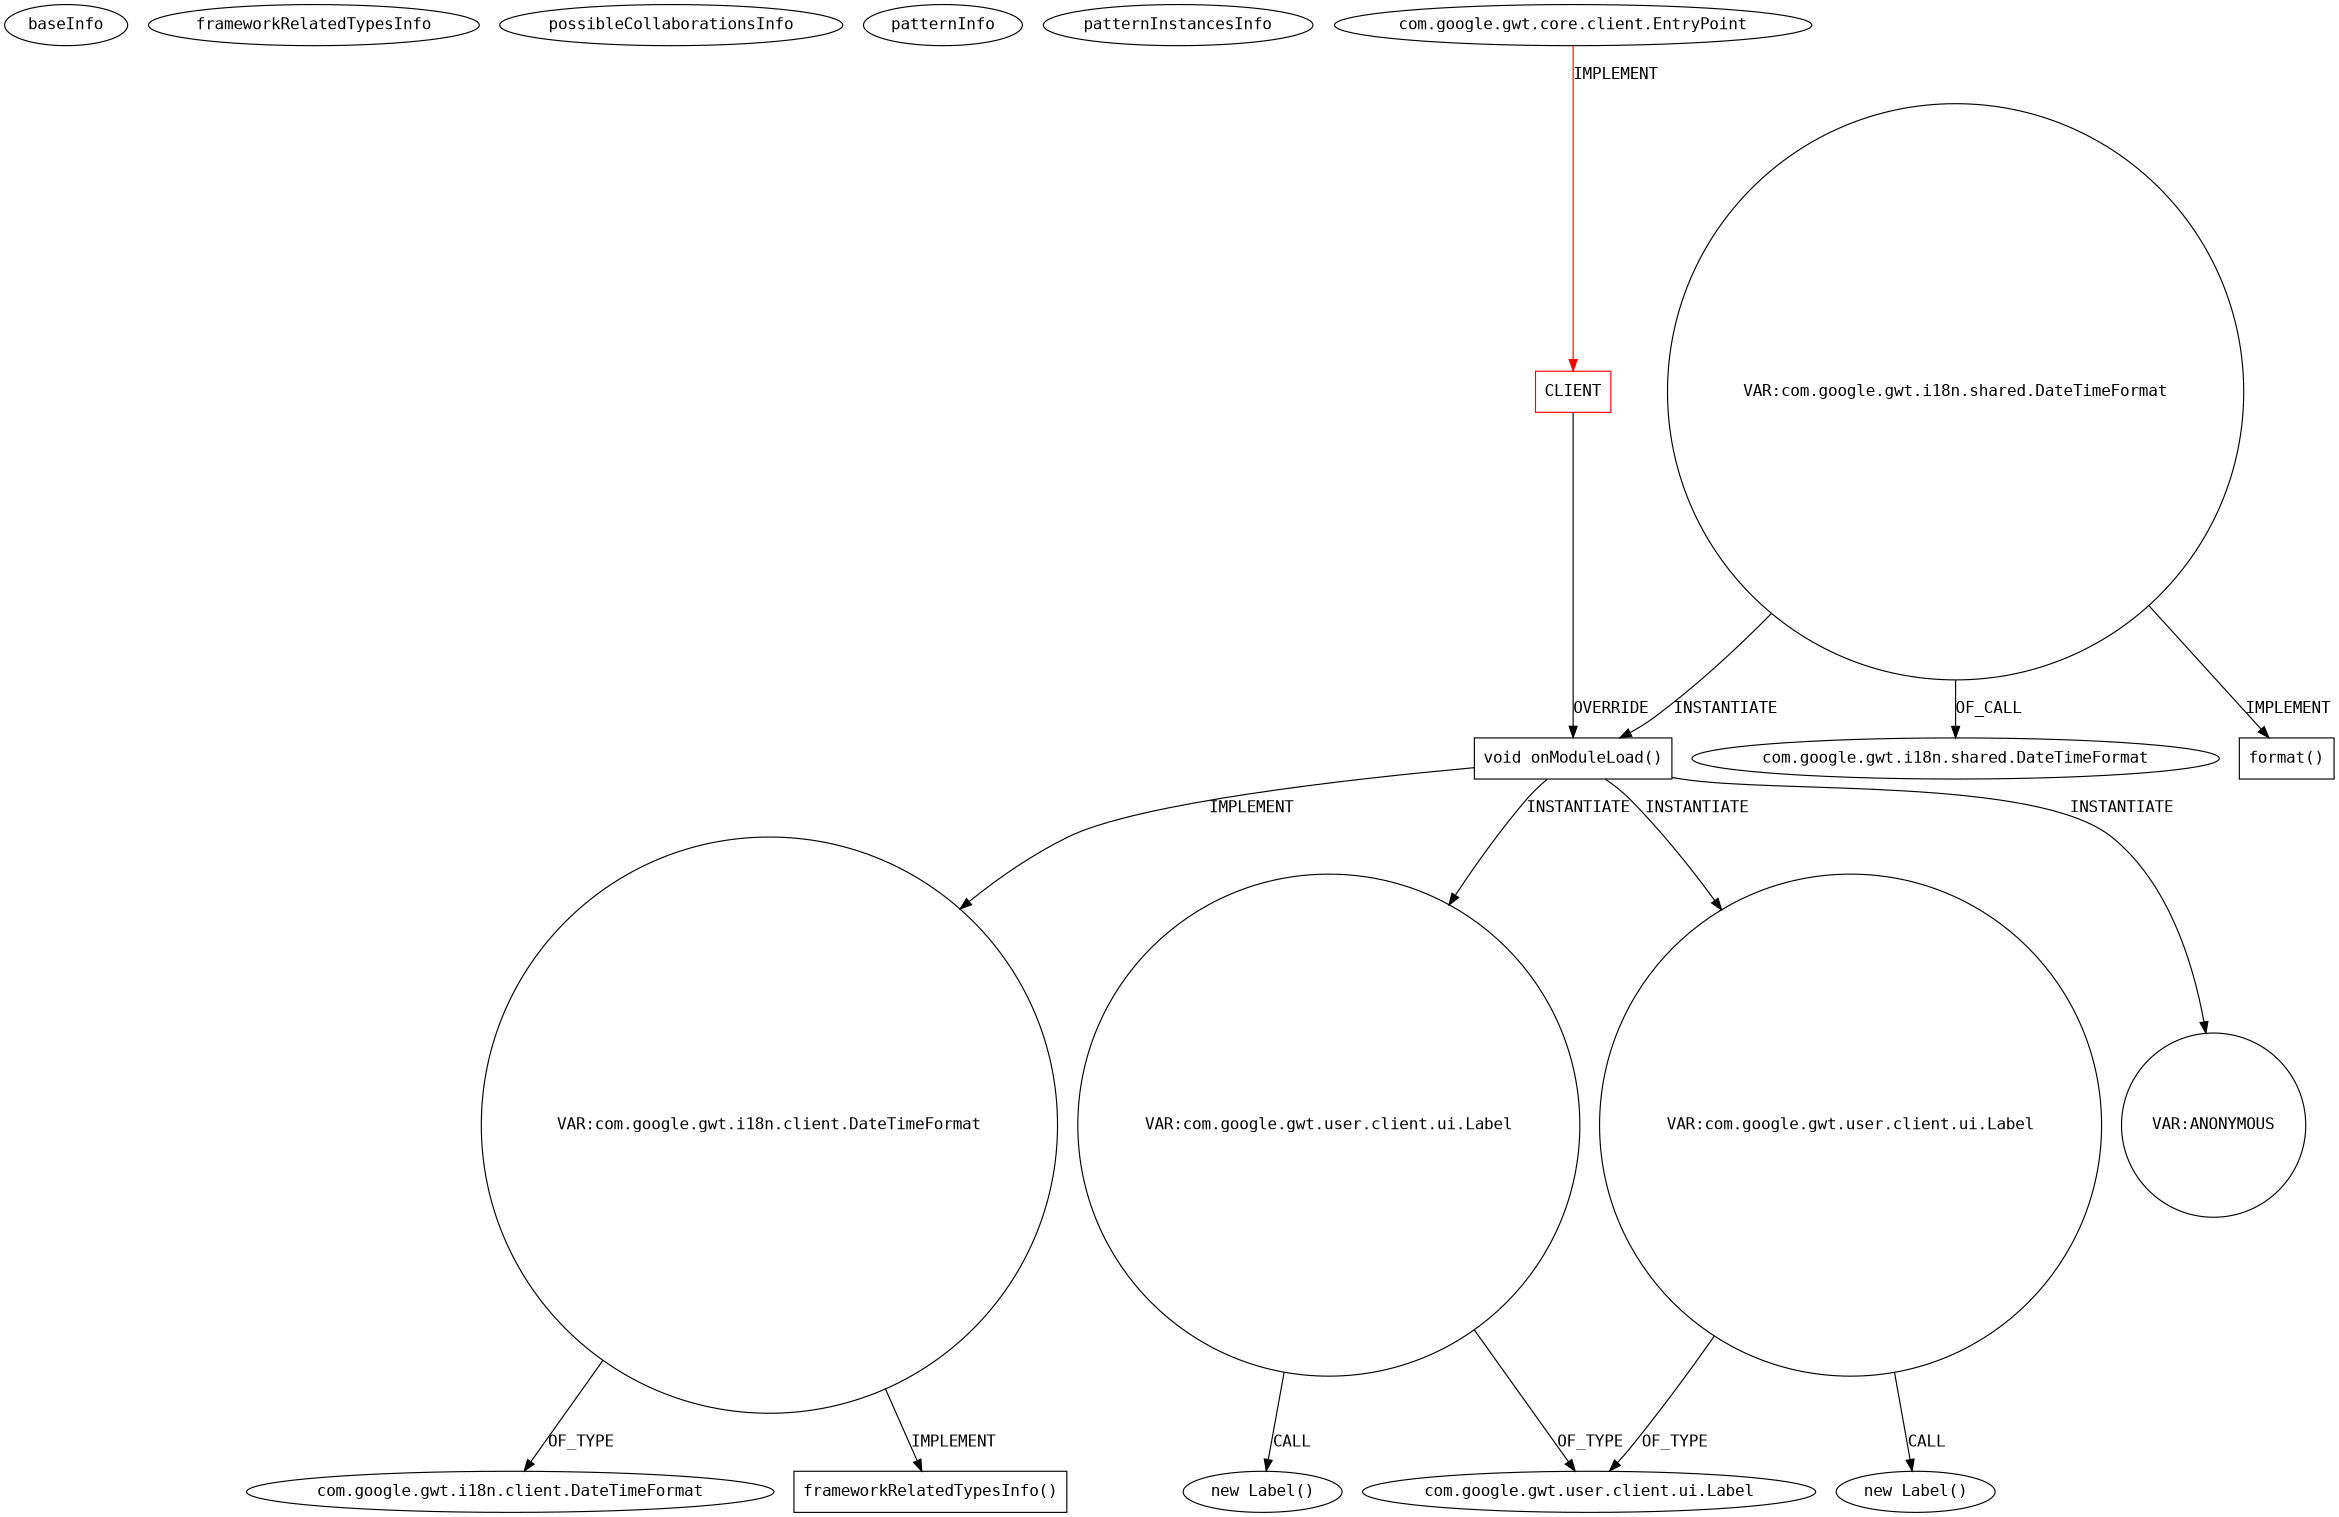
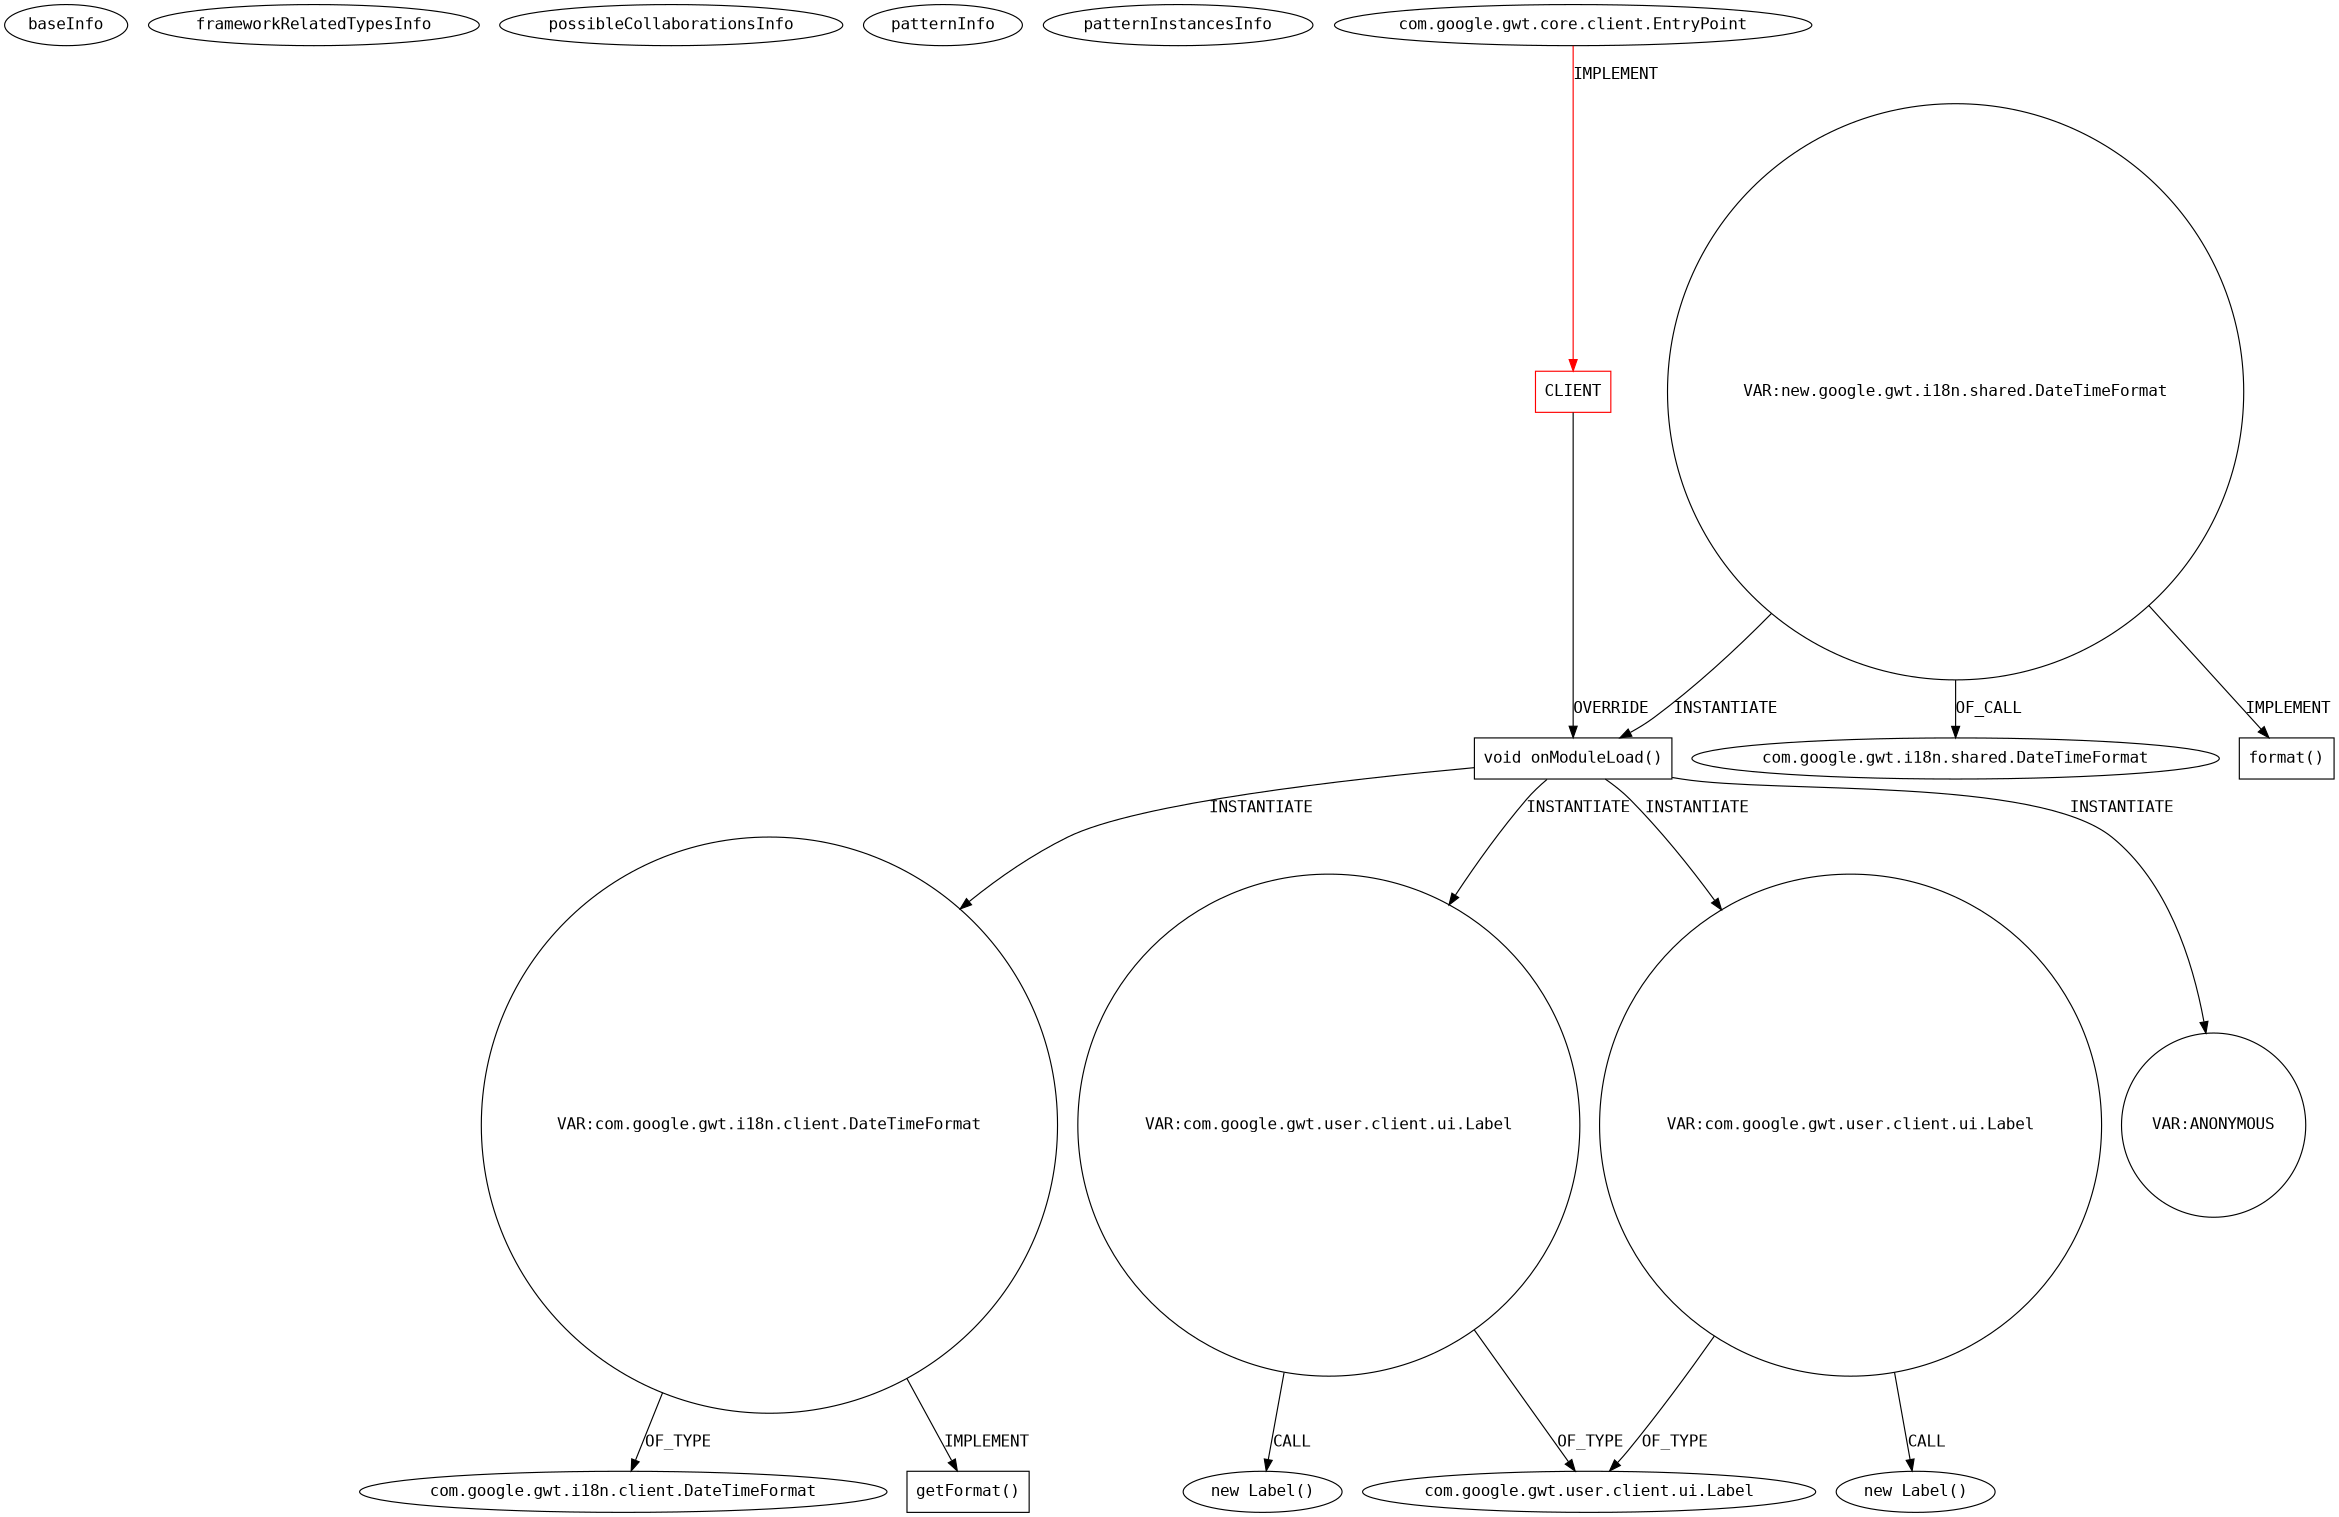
node "VAR:com.google.gwt.i18n.shared.DateTimeFormat": label "VAR:com.google.gwt.i18n.shared.DateTimeFormat" -> "VAR:new.google.gwt.i18n.shared.DateTimeFormat"
edge "void onModuleLoad()" -> "VAR:com.google.gwt.i18n.client.DateTimeFormat": label "IMPLEMENT" -> "INSTANTIATE"
node "frameworkRelatedTypesInfo()": label "frameworkRelatedTypesInfo()" -> "getFormat()"
